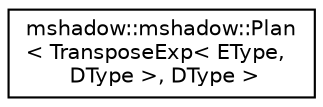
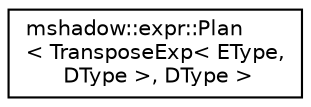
node "mshadow::mshadow::Plan < TransposeExp< EType, DType >, DType >": label "mshadow::mshadow::Plan < TransposeExp< EType, DType >, DType >" -> "mshadow::expr::Plan < TransposeExp< EType, DType >, DType >"
